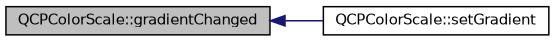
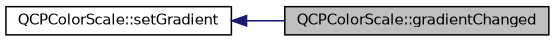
edge "QCPColorScale::setGradient" -> "QCPColorScale::gradientChanged": reversed
